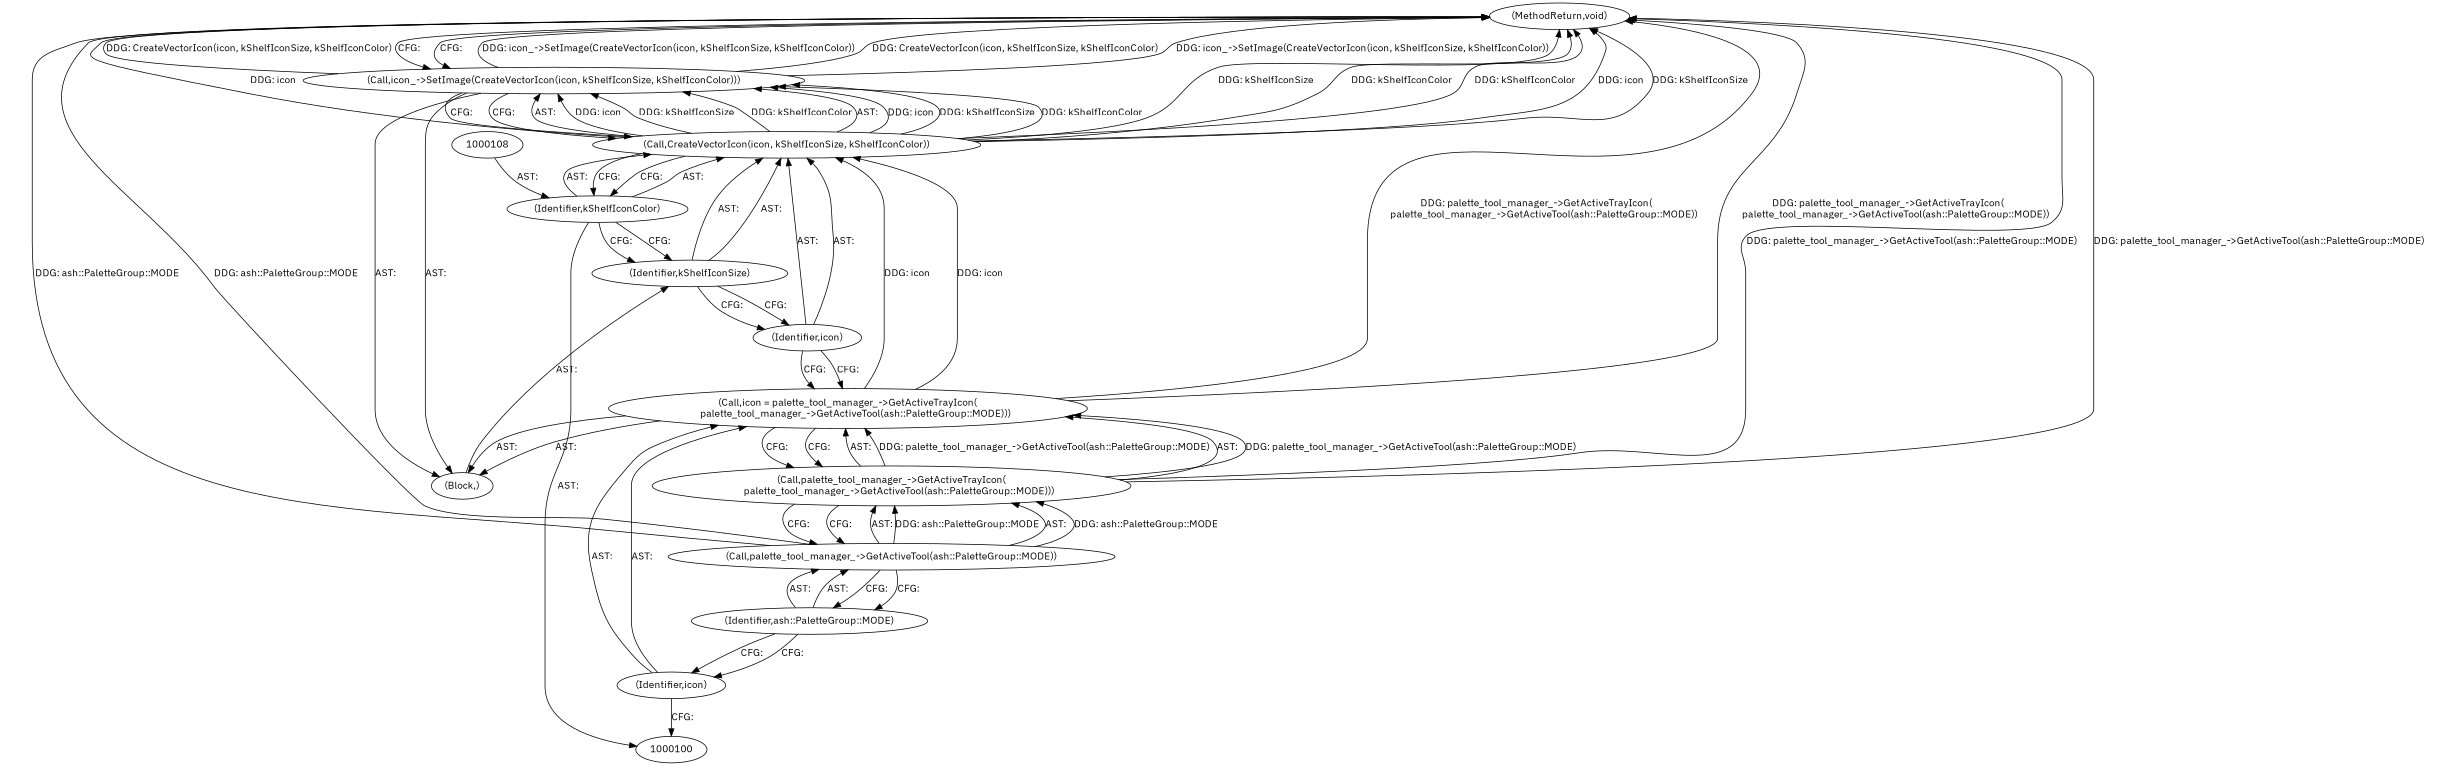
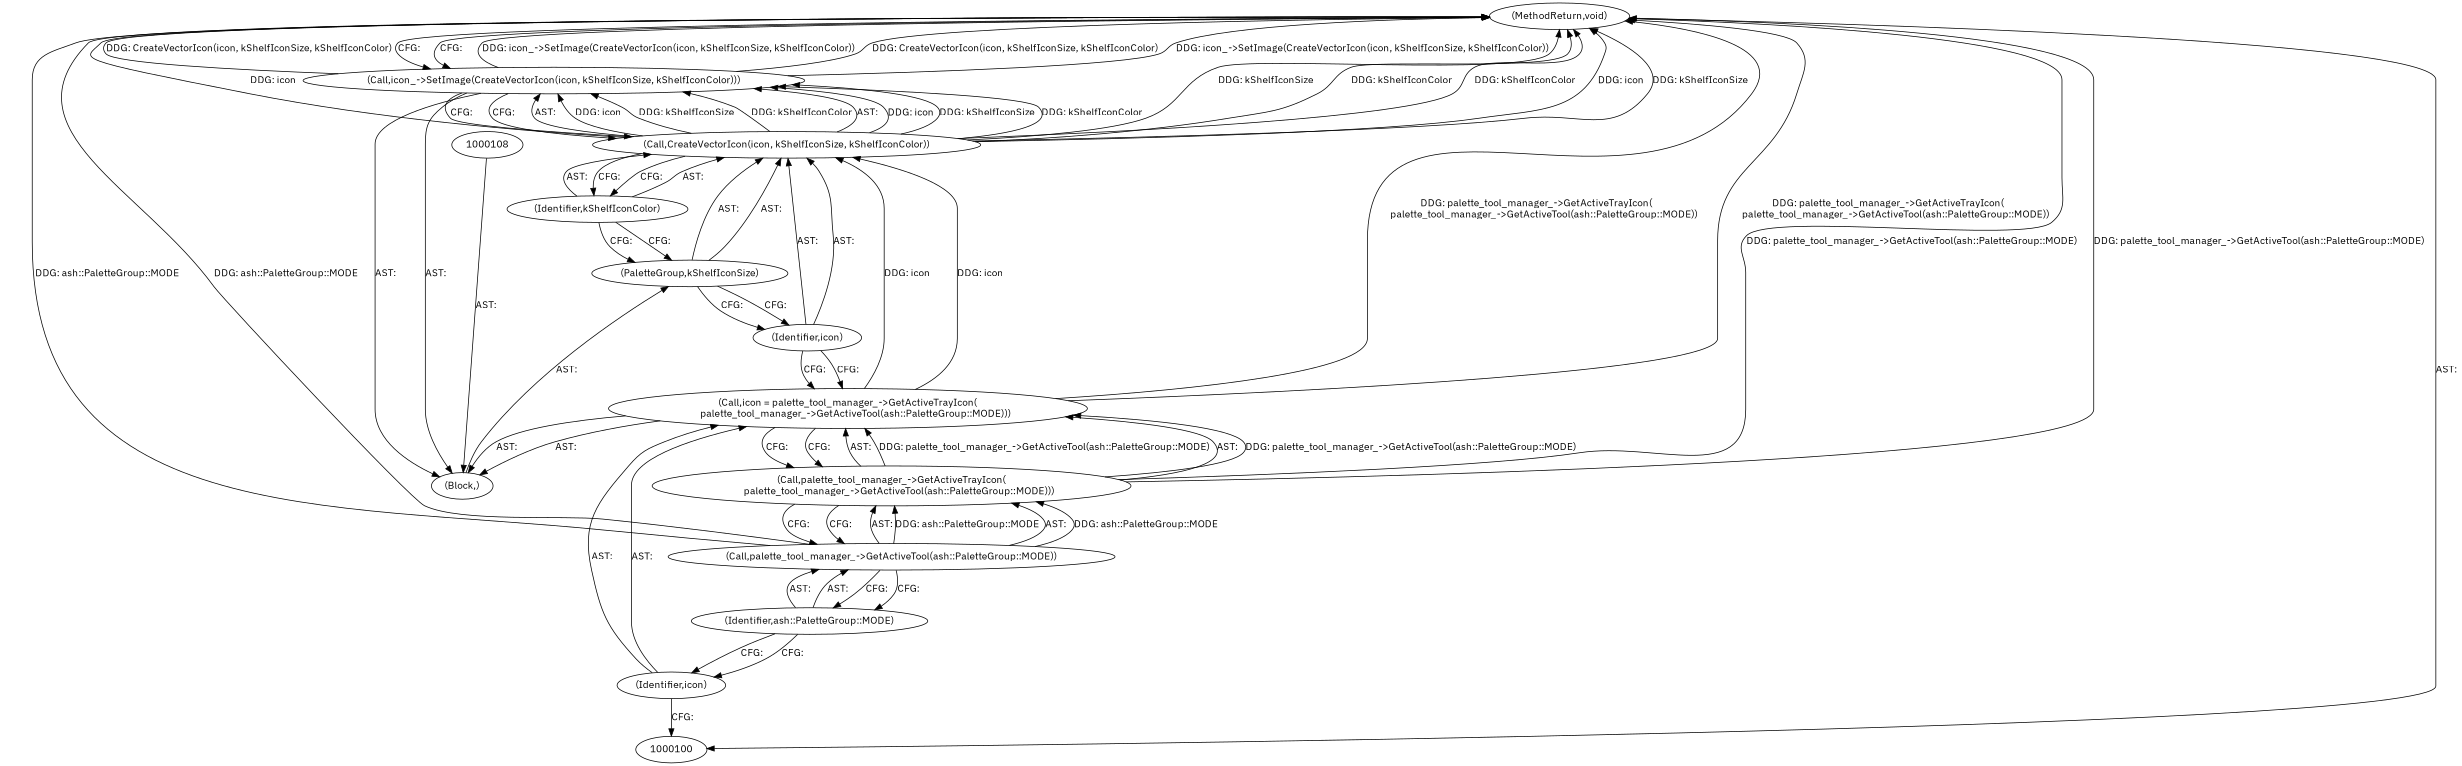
edge "1000108" -> "(Identifier,kShelfIconColor)": now "1000108" -> "(Block,)"
node "(Identifier,kShelfIconSize)": label "(Identifier,kShelfIconSize)" -> "(PaletteGroup,kShelfIconSize)"
edge "(Identifier,kShelfIconColor)" -> "1000100": now "(MethodReturn,void)" -> "1000100"
